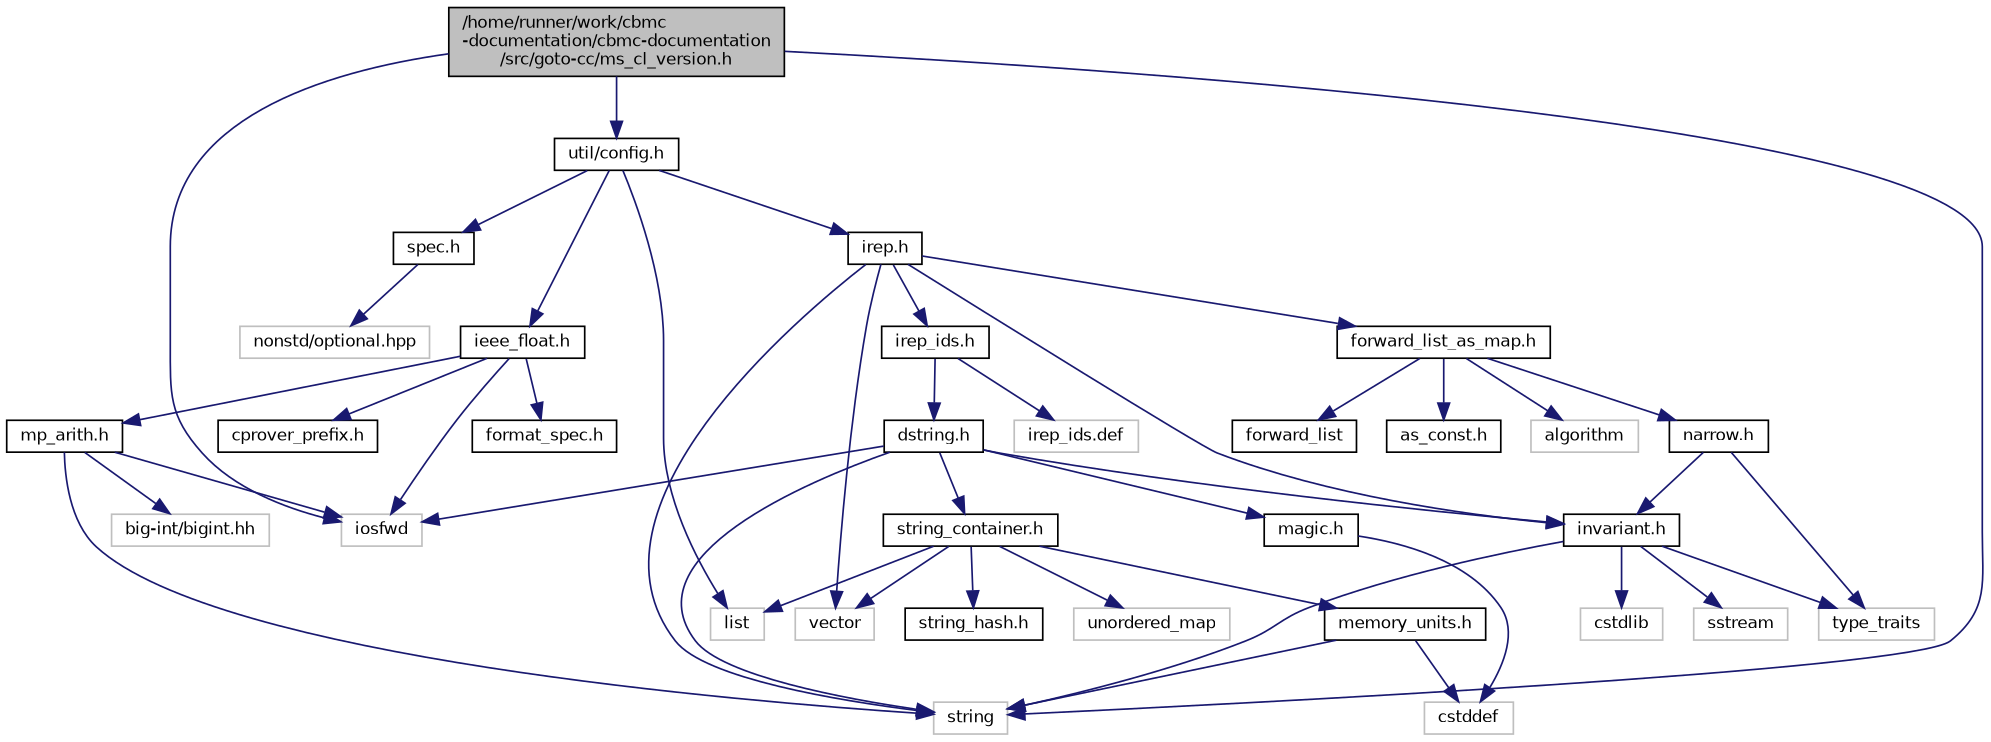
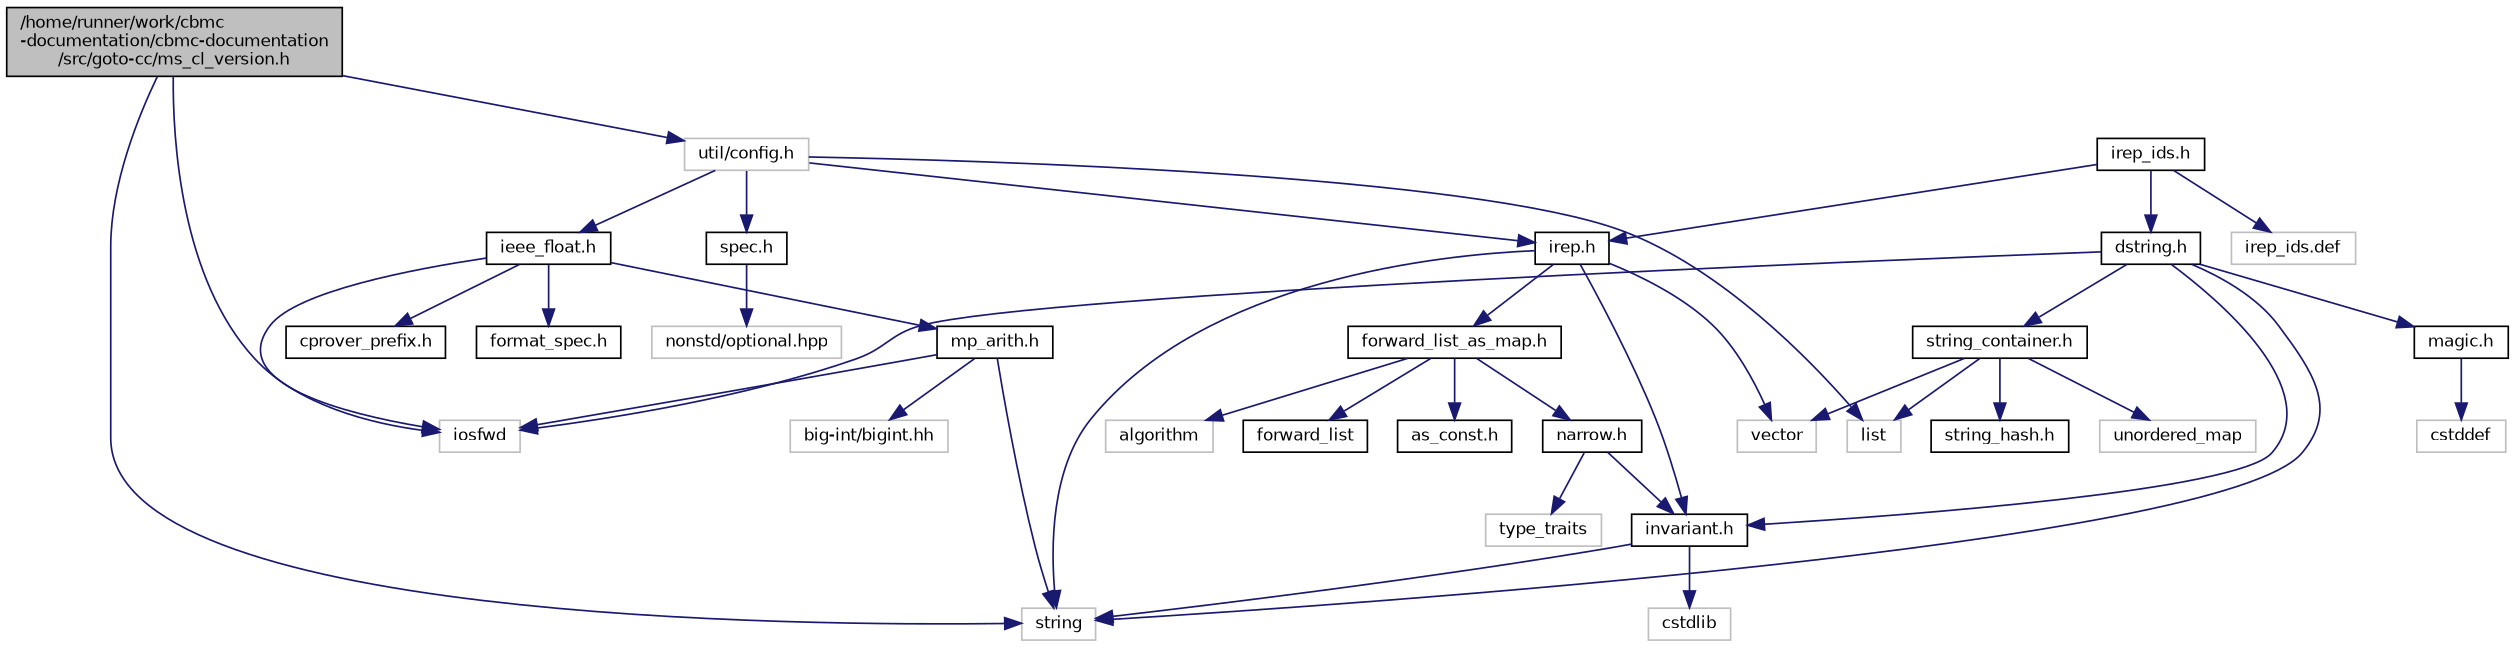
node "util/config.h": color black -> grey75
edge "irep.h" -> "irep_ids.h": reversed
edge "invariant.h" -> "type_traits": removed
node "memory_units.h": removed
node "sstream": removed
